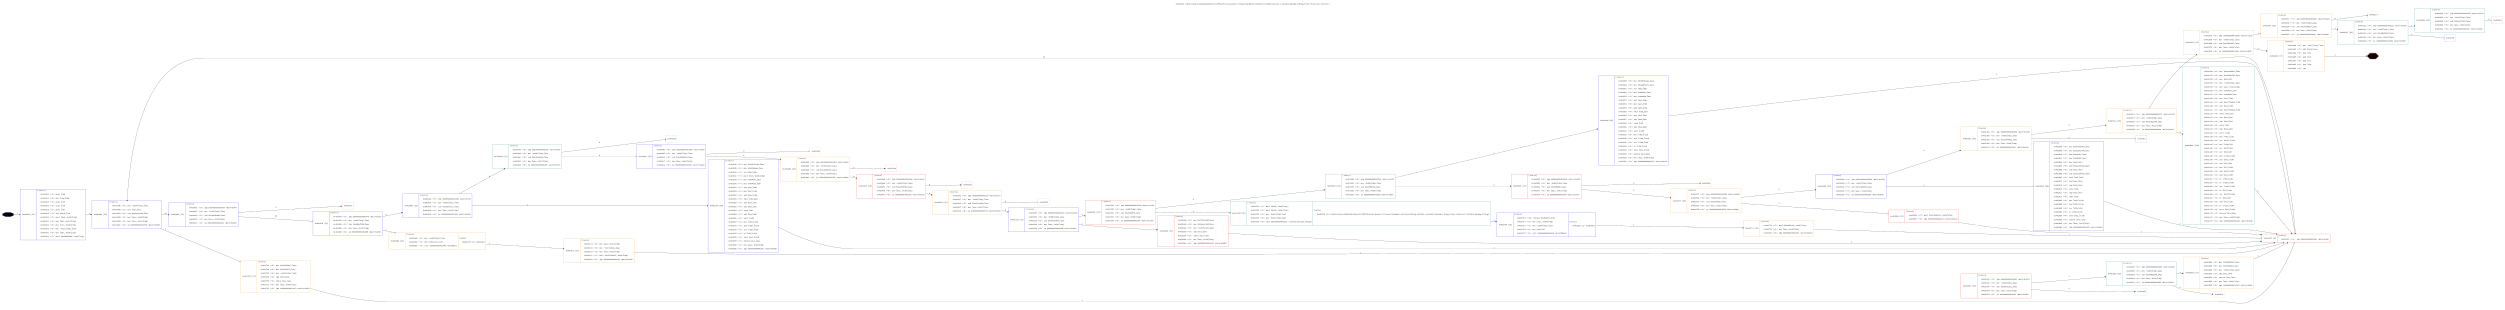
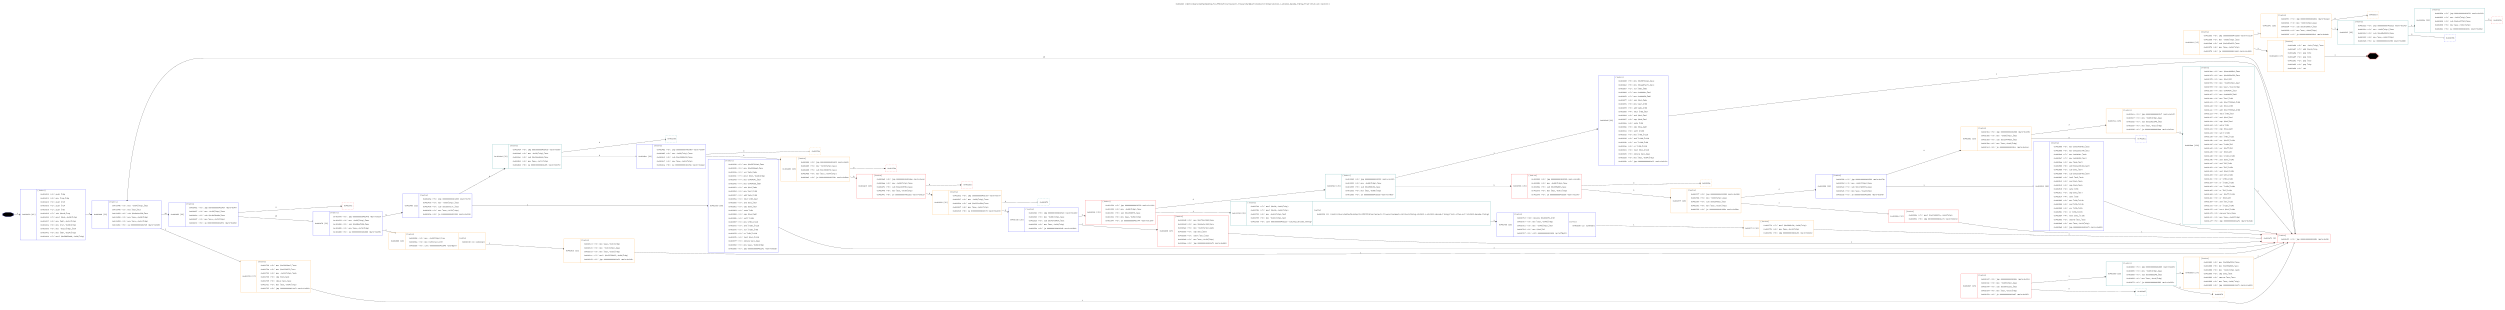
edge "0x4015ca [25]" -> "0x4015e3 [25]": removed, label "2"
